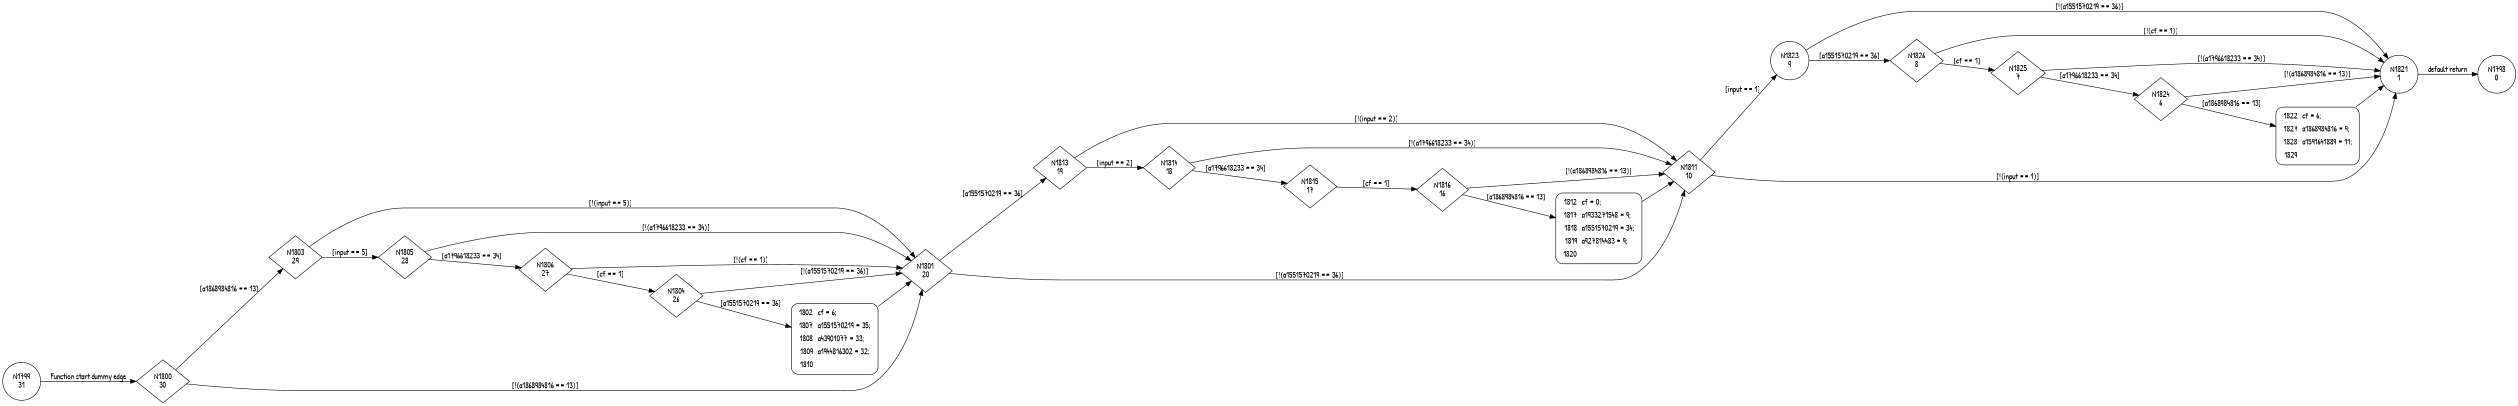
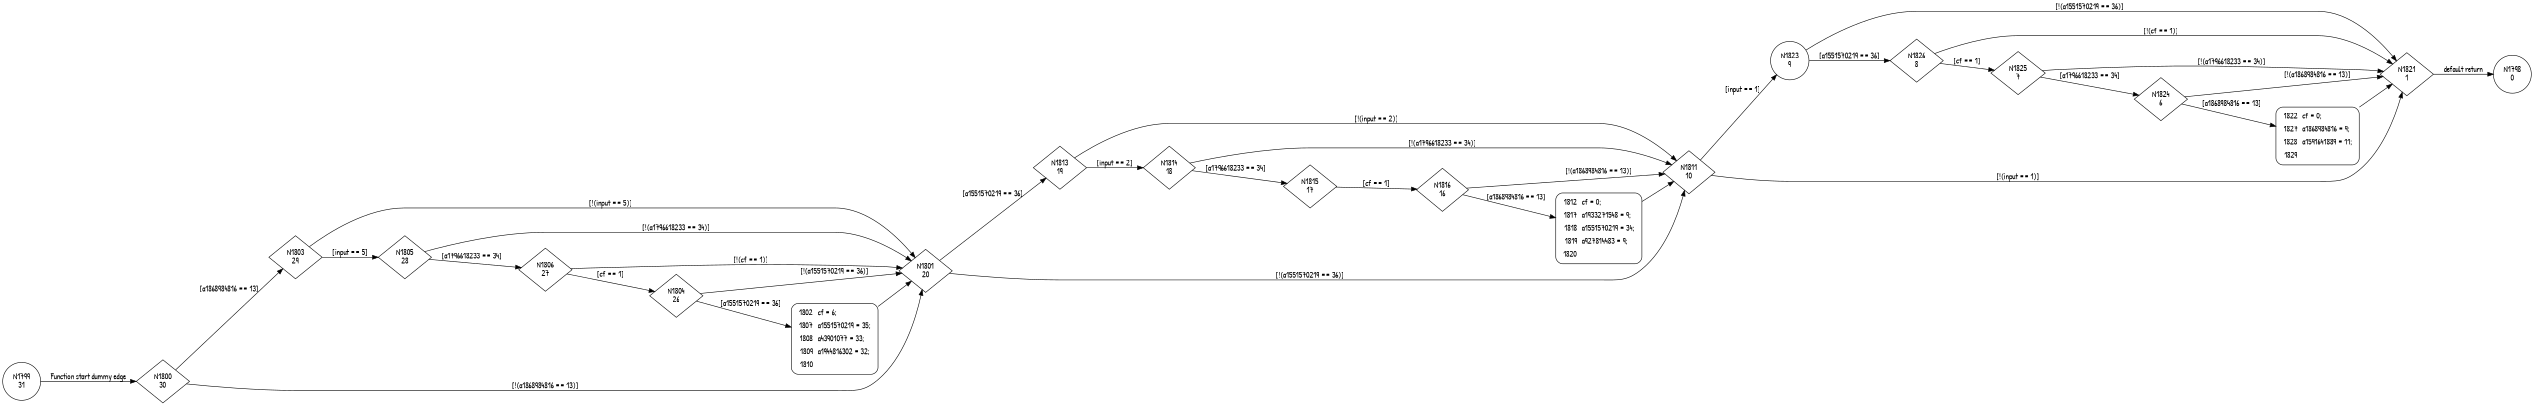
node "N1821 1": shape circle -> diamond
node "1822": text "cf = 6;" -> "cf = 0;"
